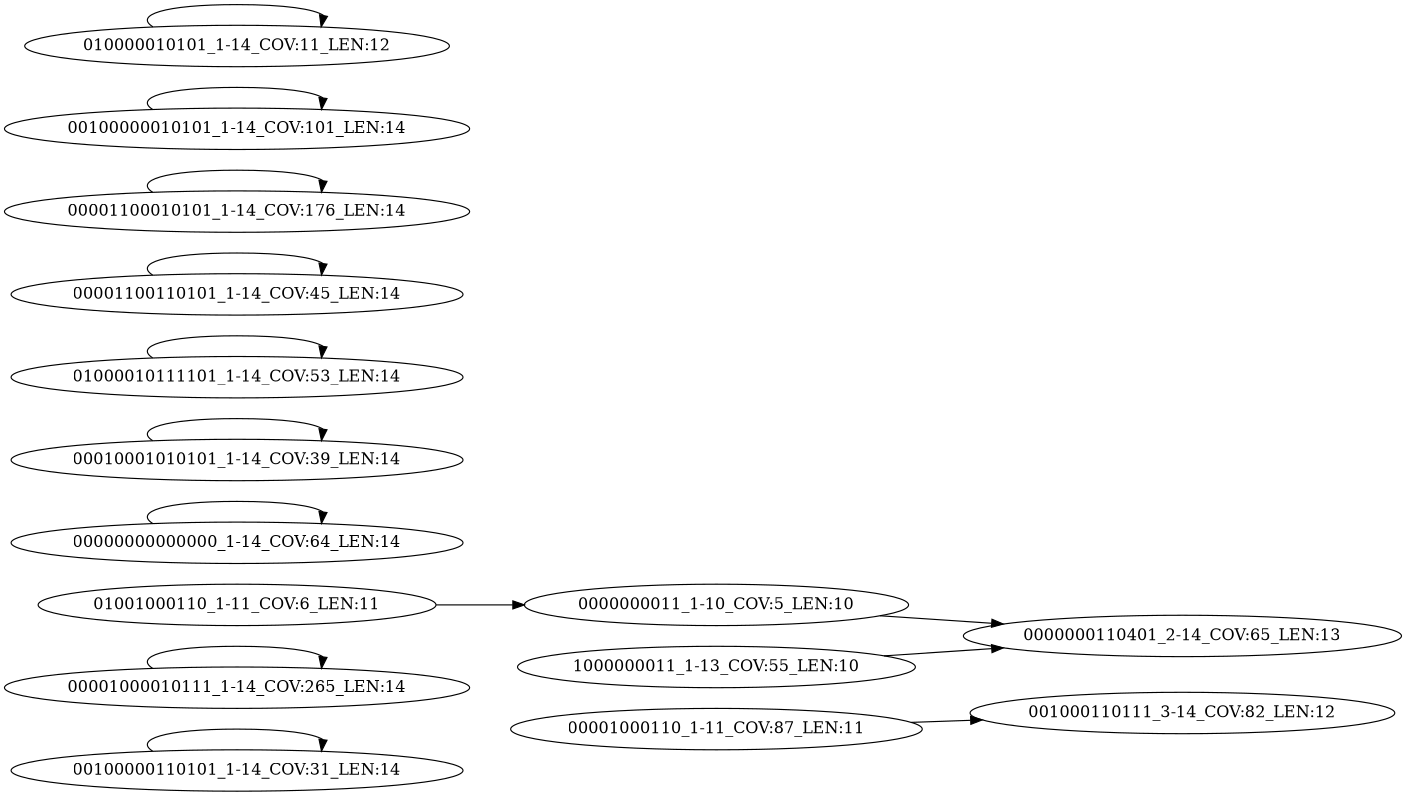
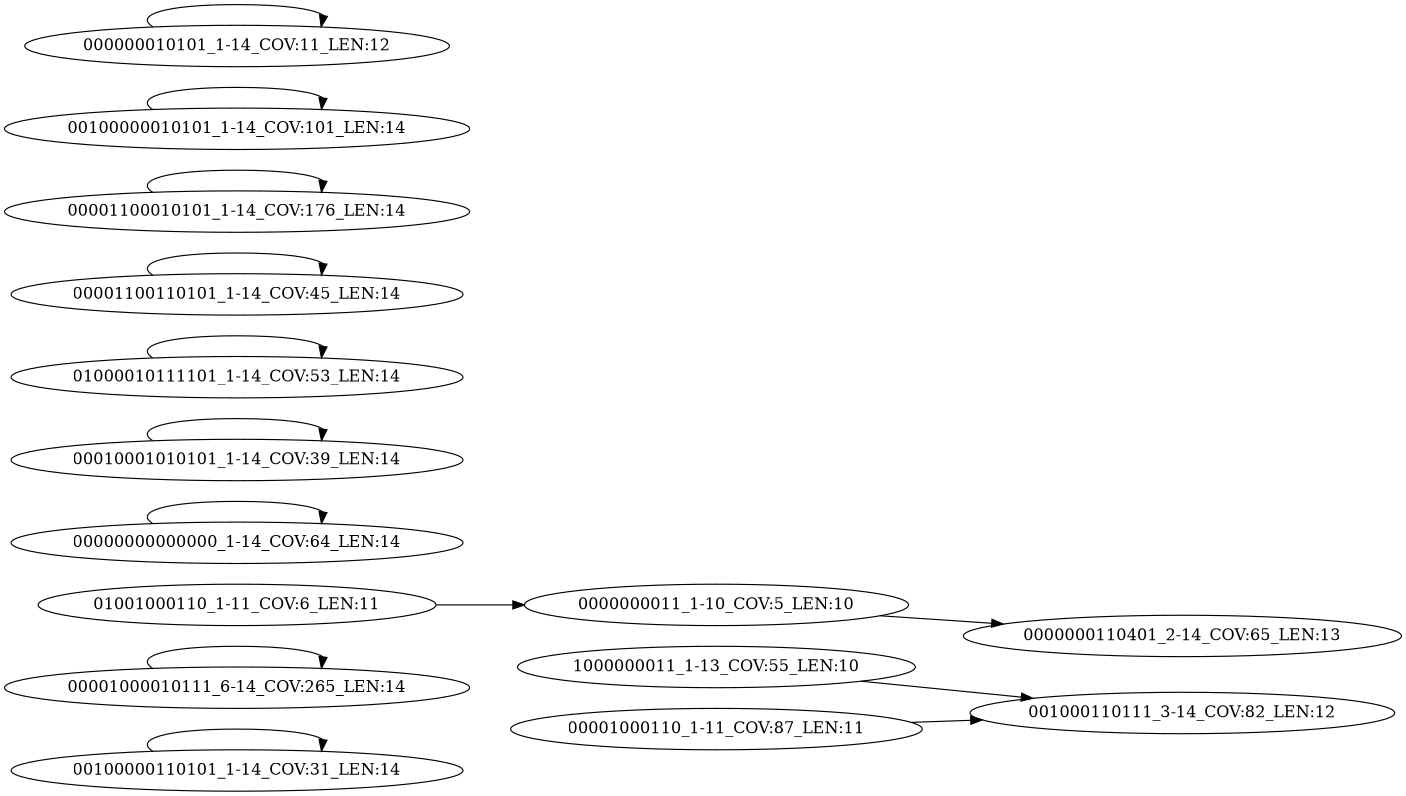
node "010000010101_1-14_COV:11_LEN:12": label "010000010101_1-14_COV:11_LEN:12" -> "000000010101_1-14_COV:11_LEN:12"
edge "1000000011_1-13_COV:55_LEN:10" -> "0000000110401_2-14_COV:65_LEN:13": now "1000000011_1-13_COV:55_LEN:10" -> "001000110111_3-14_COV:82_LEN:12"
node "00001000010111_1-14_COV:265_LEN:14": label "00001000010111_1-14_COV:265_LEN:14" -> "00001000010111_6-14_COV:265_LEN:14"
